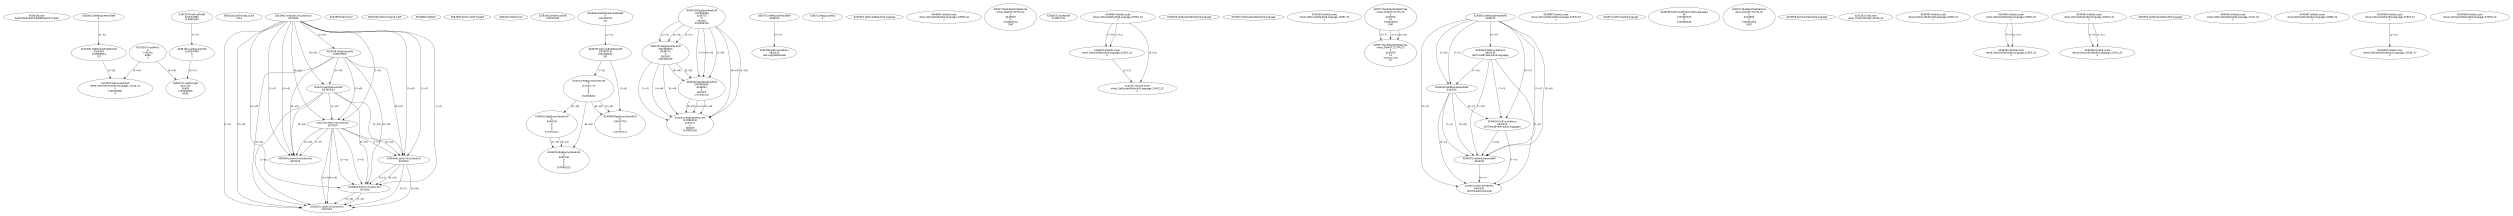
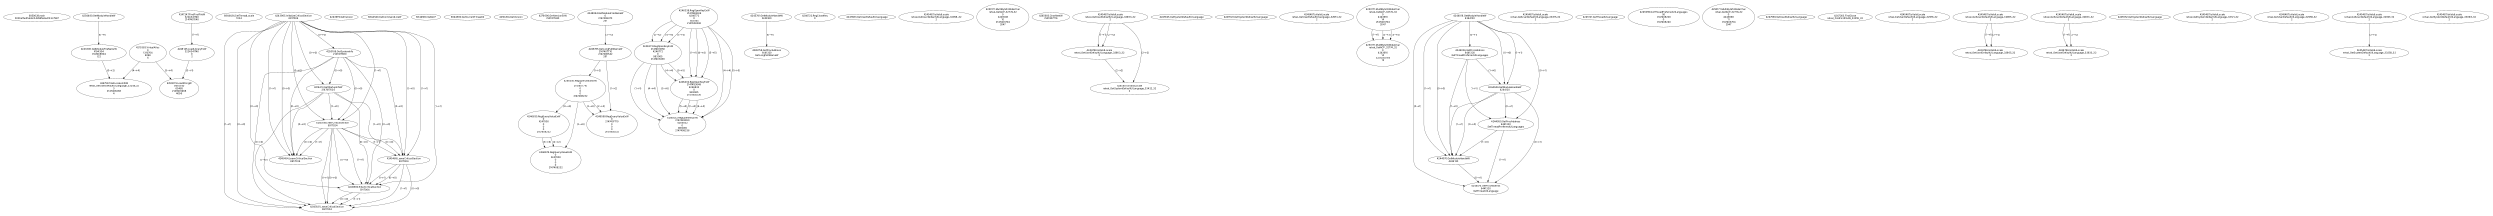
edge "4244024.GetProcAddress 9441320 GetThreadPreferredUILanguages" -> "4244076.GetProcAddress 9441320 GetThreadUILanguage": removed, label "(1-->1)"
